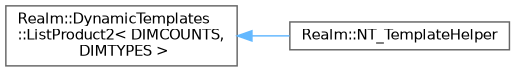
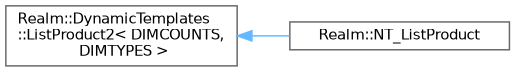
node "Realm::NT_TemplateHelper": label "Realm::NT_TemplateHelper" -> "Realm::NT_ListProduct"
